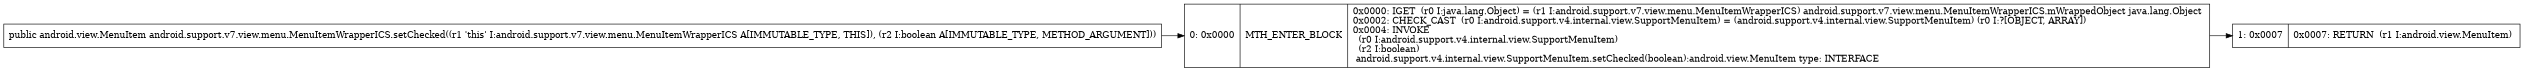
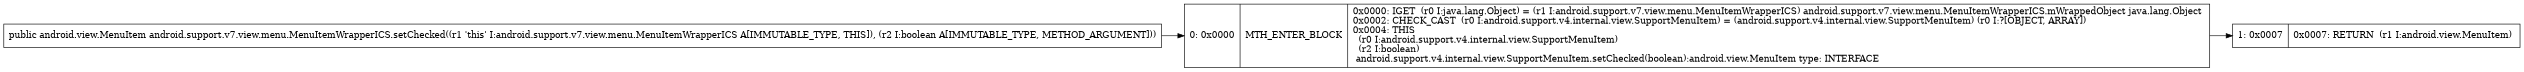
node "0: 0x0000": text "0x0004: INVOKE" -> "0x0004: THIS"
